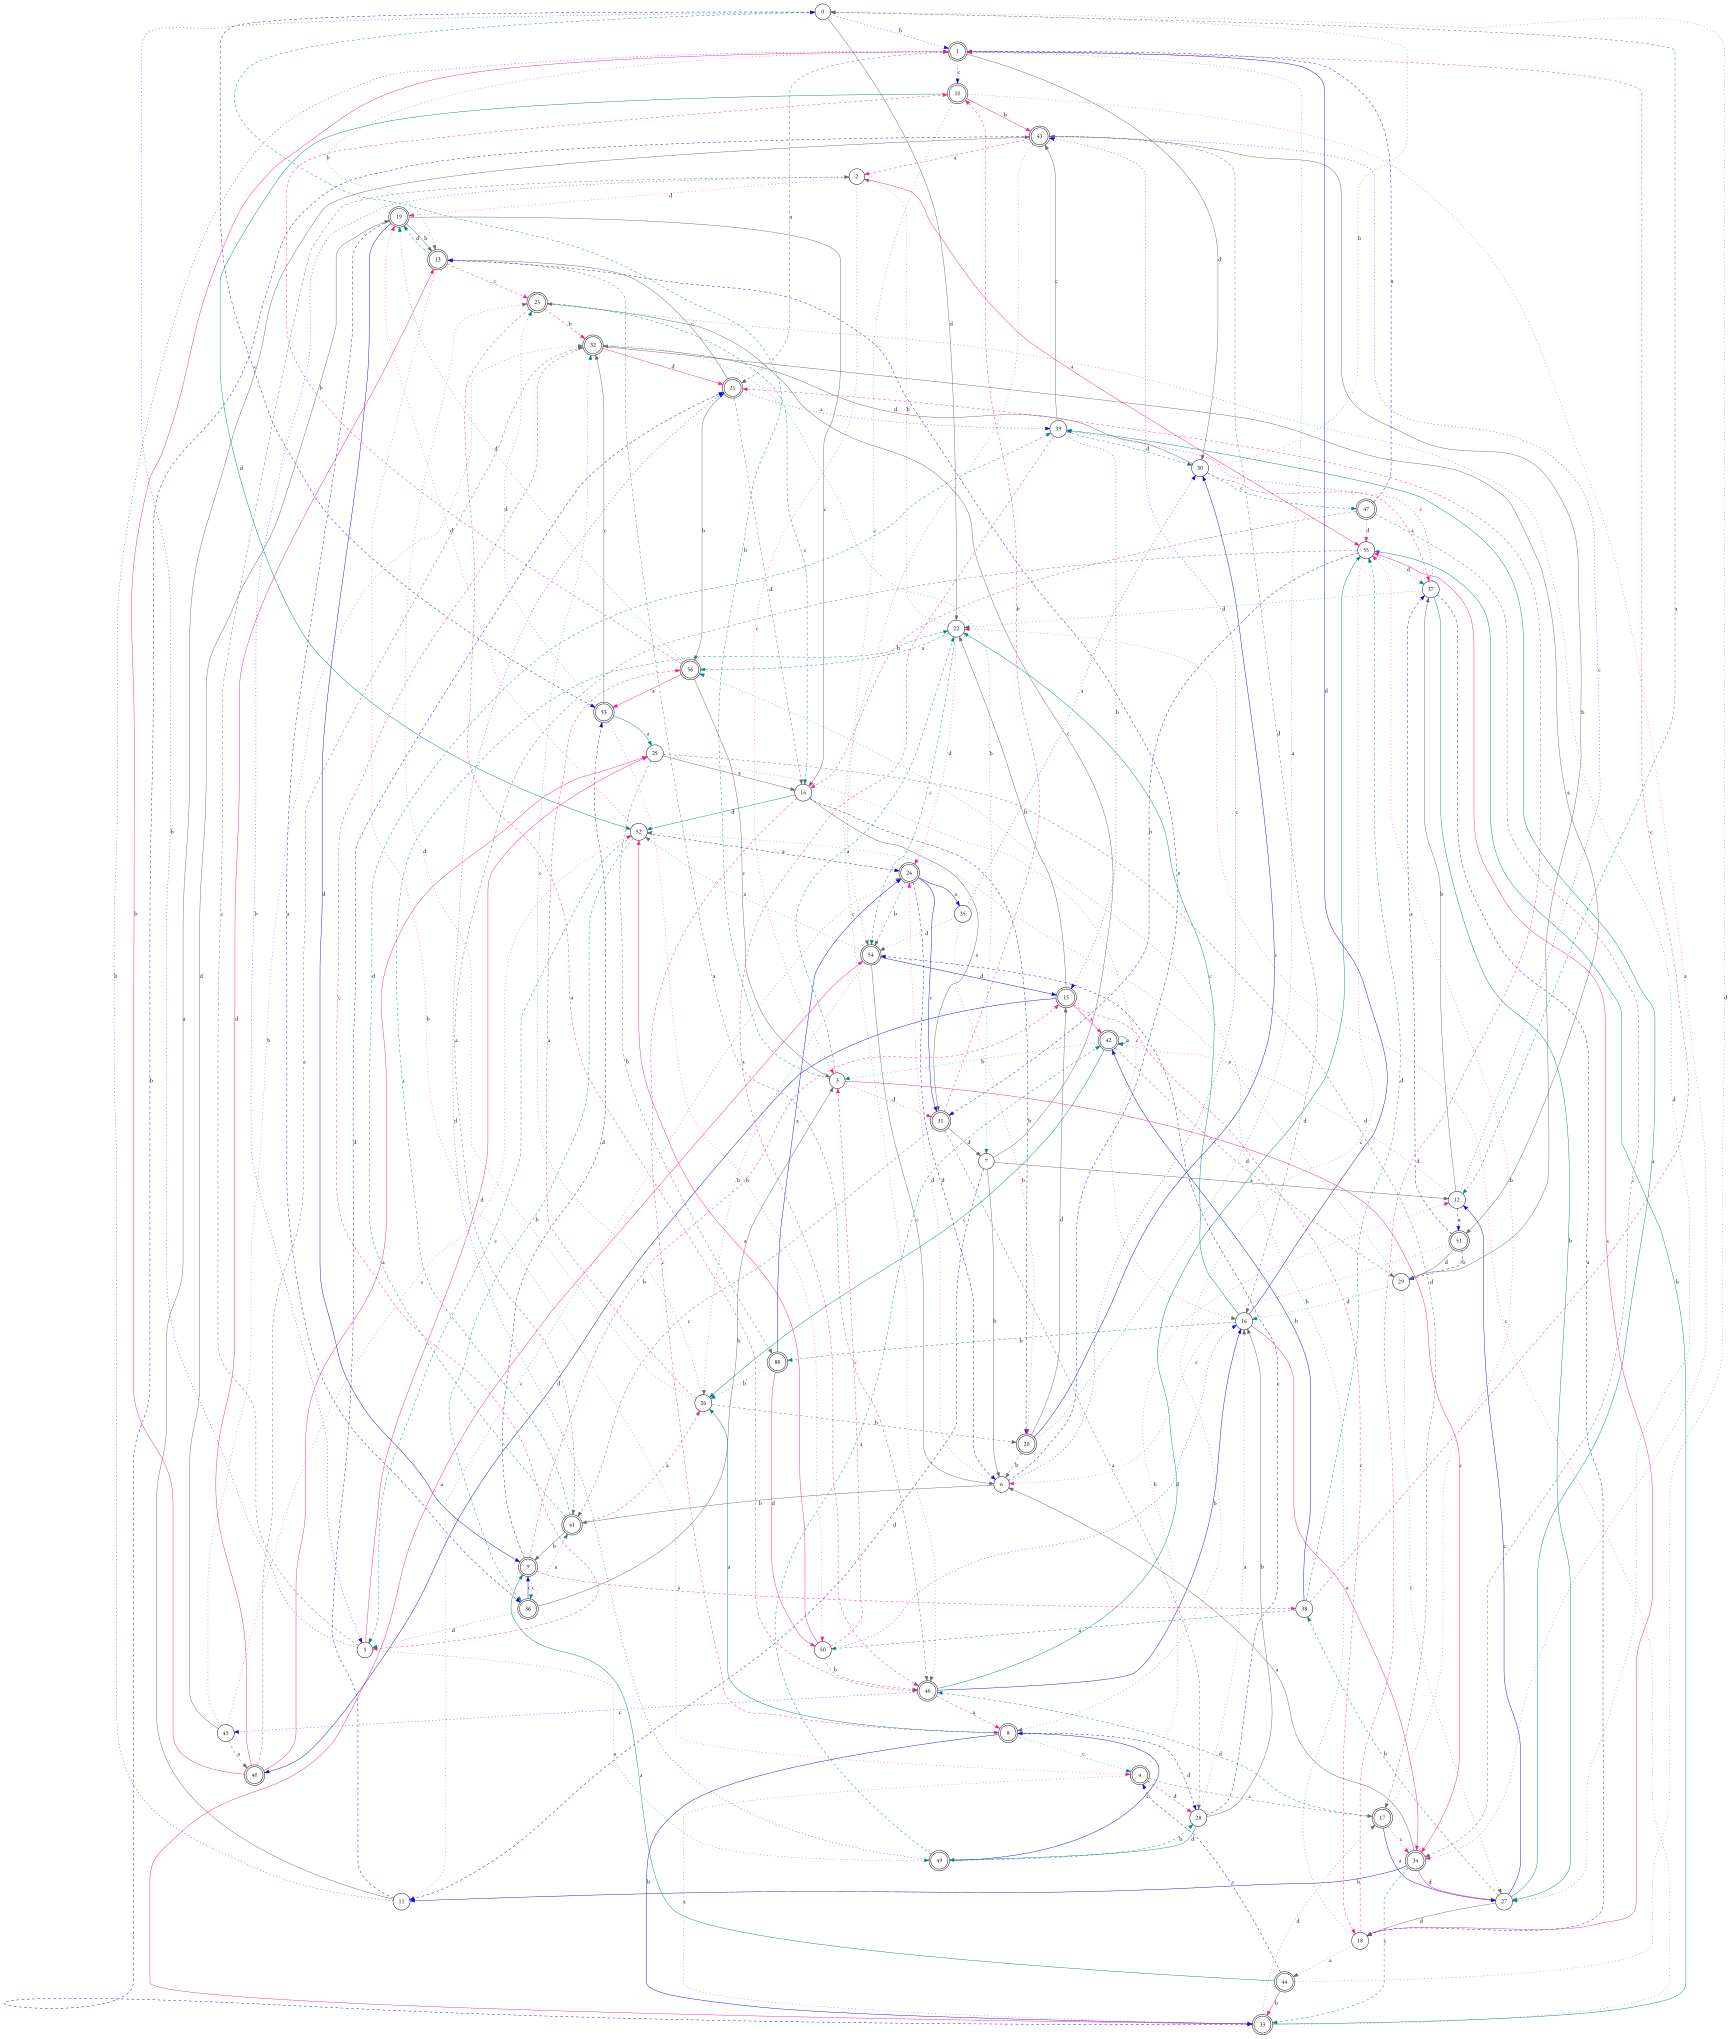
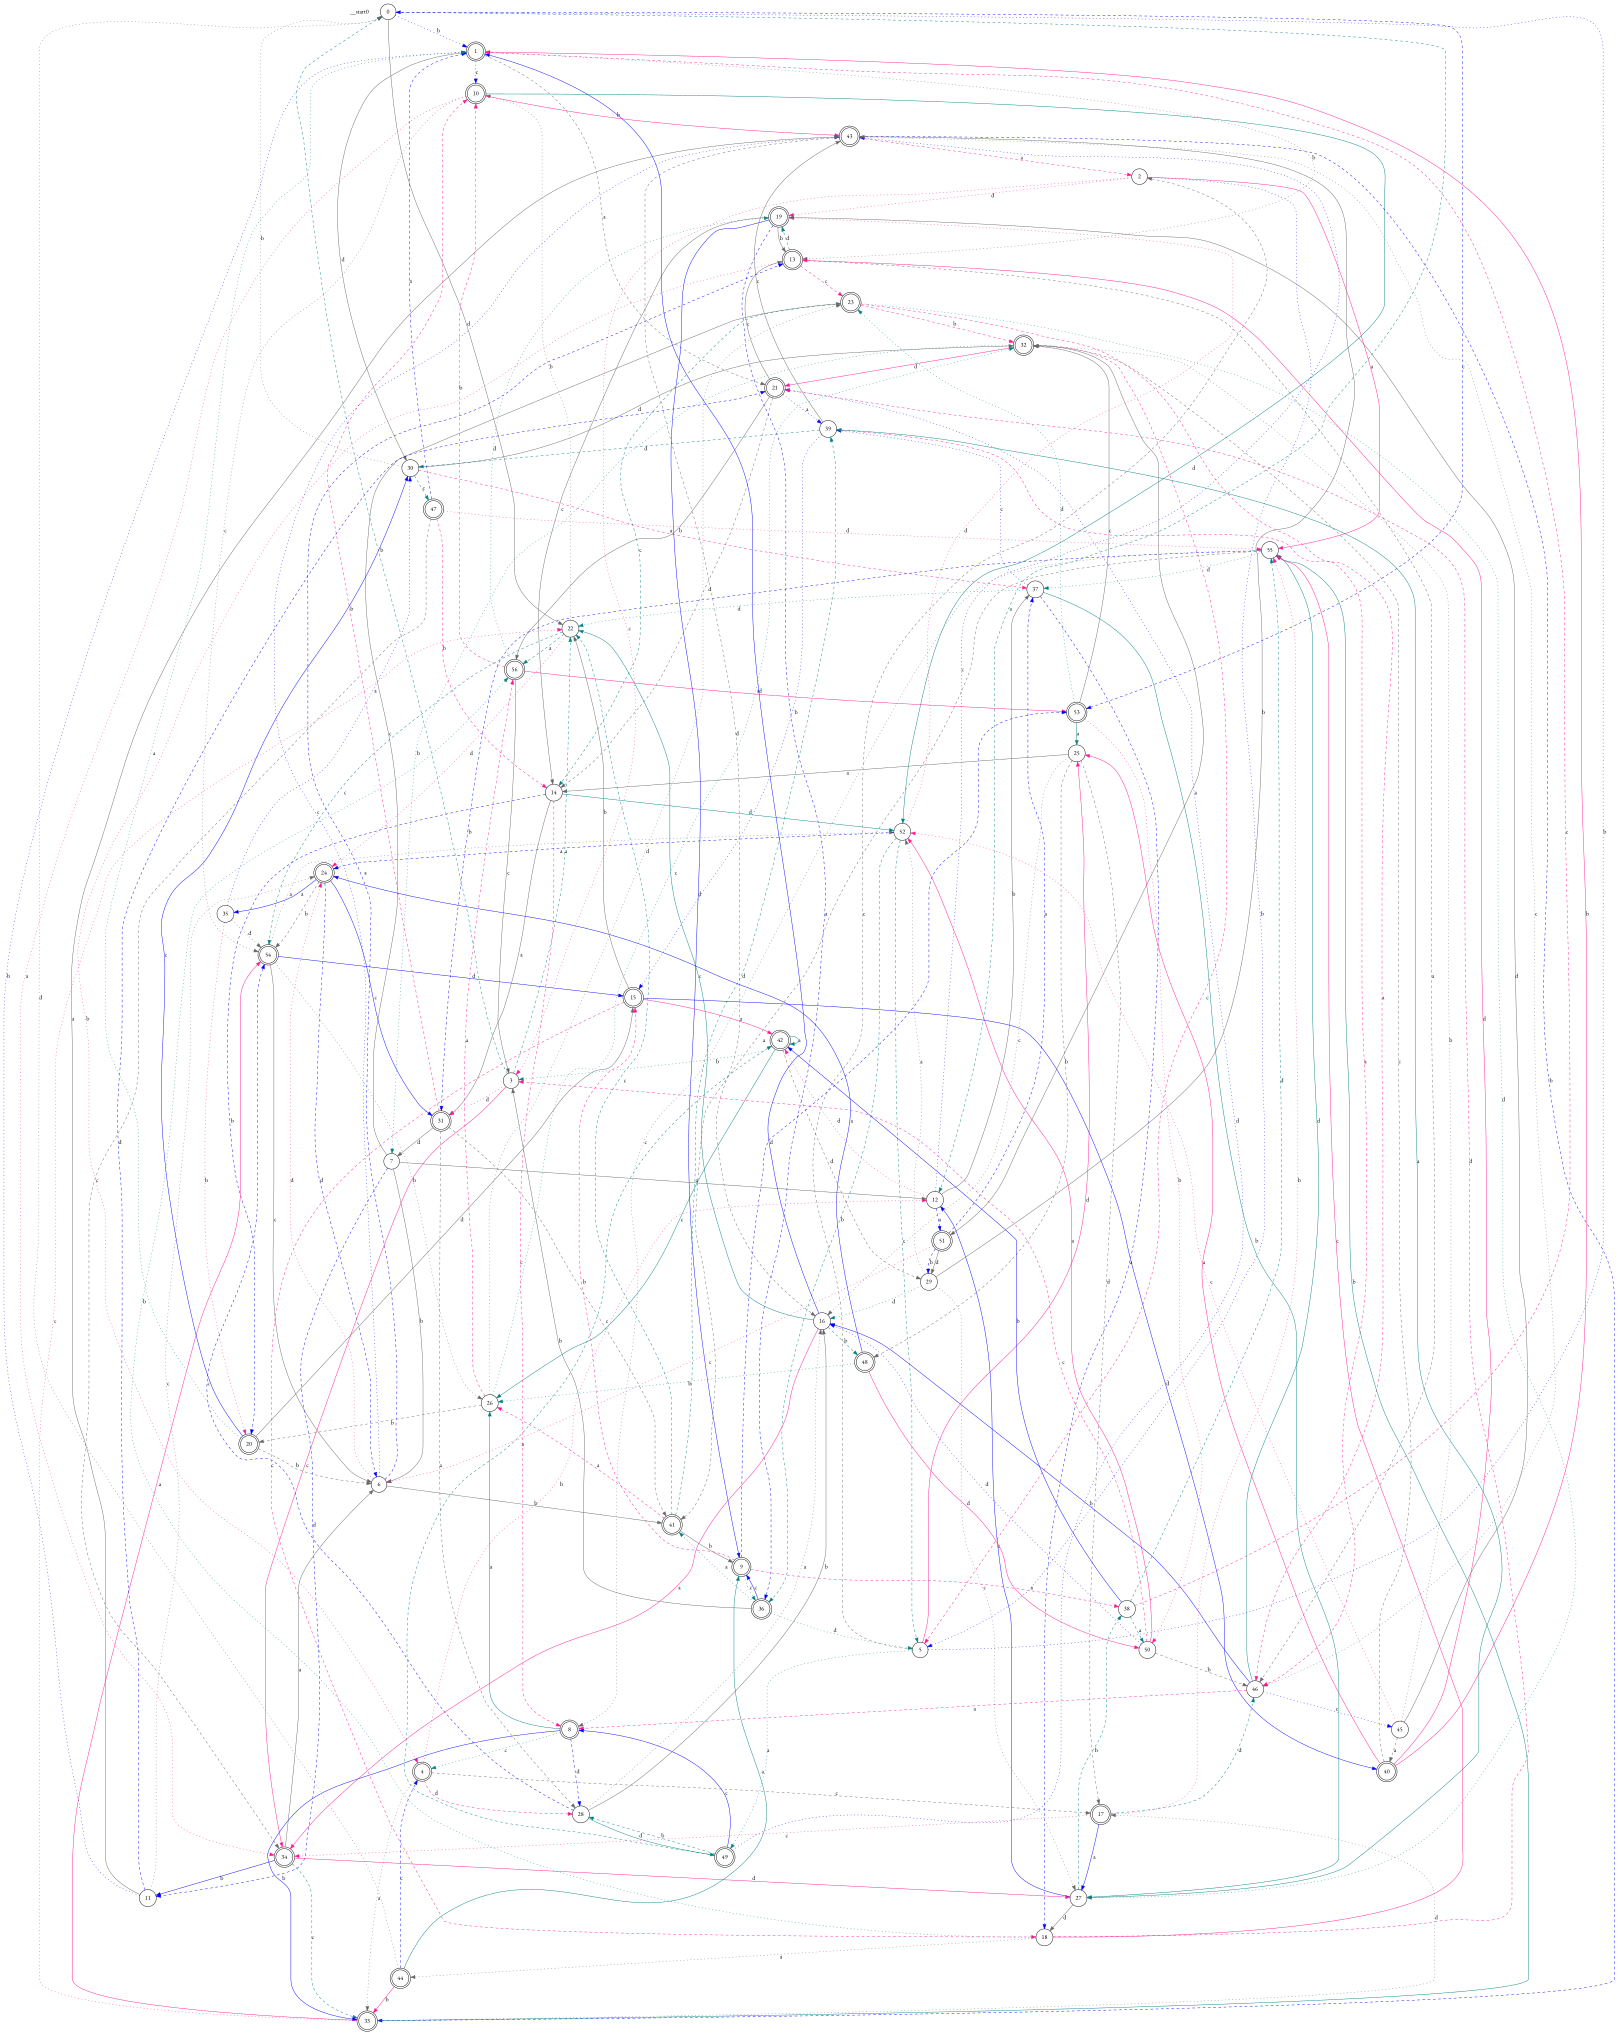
node "__start0": added
edge "22" -> "2": now "22" -> "10"
node "88": label "88" -> "48"
node "46": shape doublecircle -> circle
